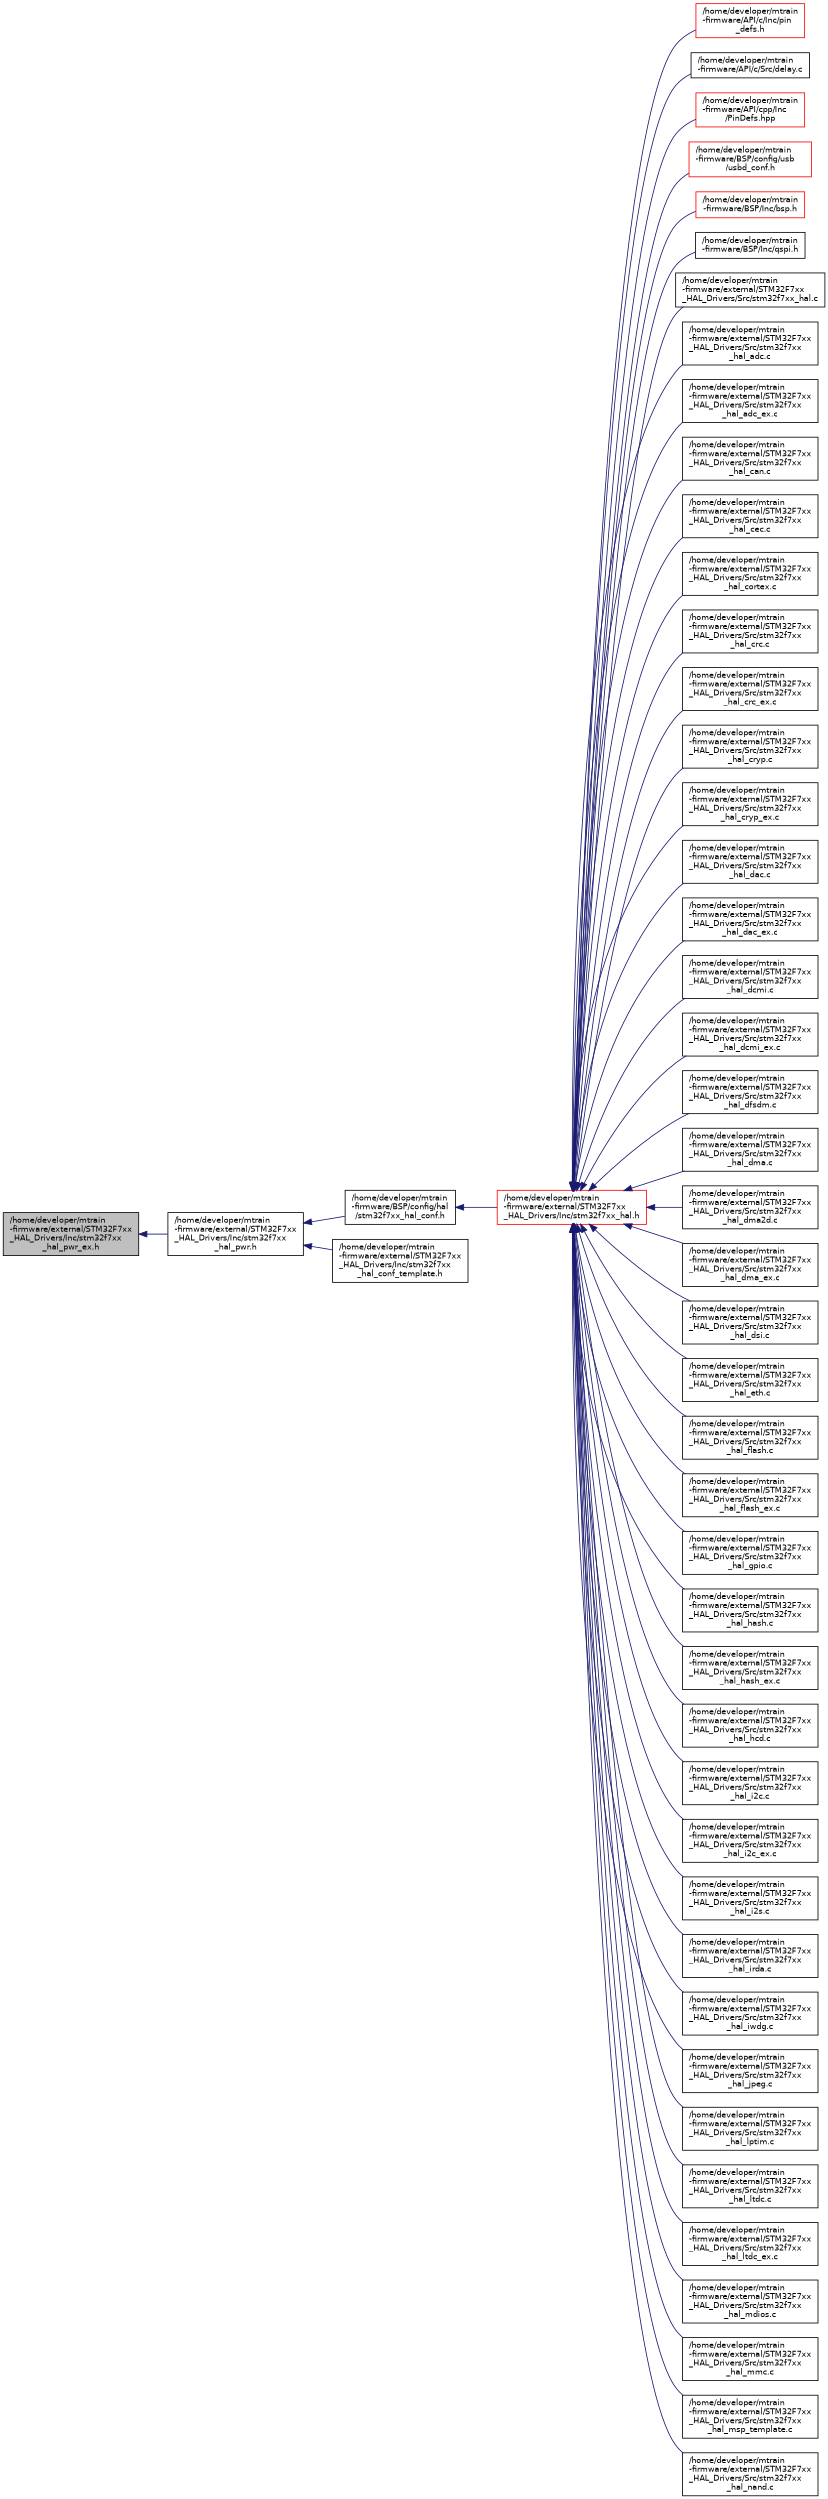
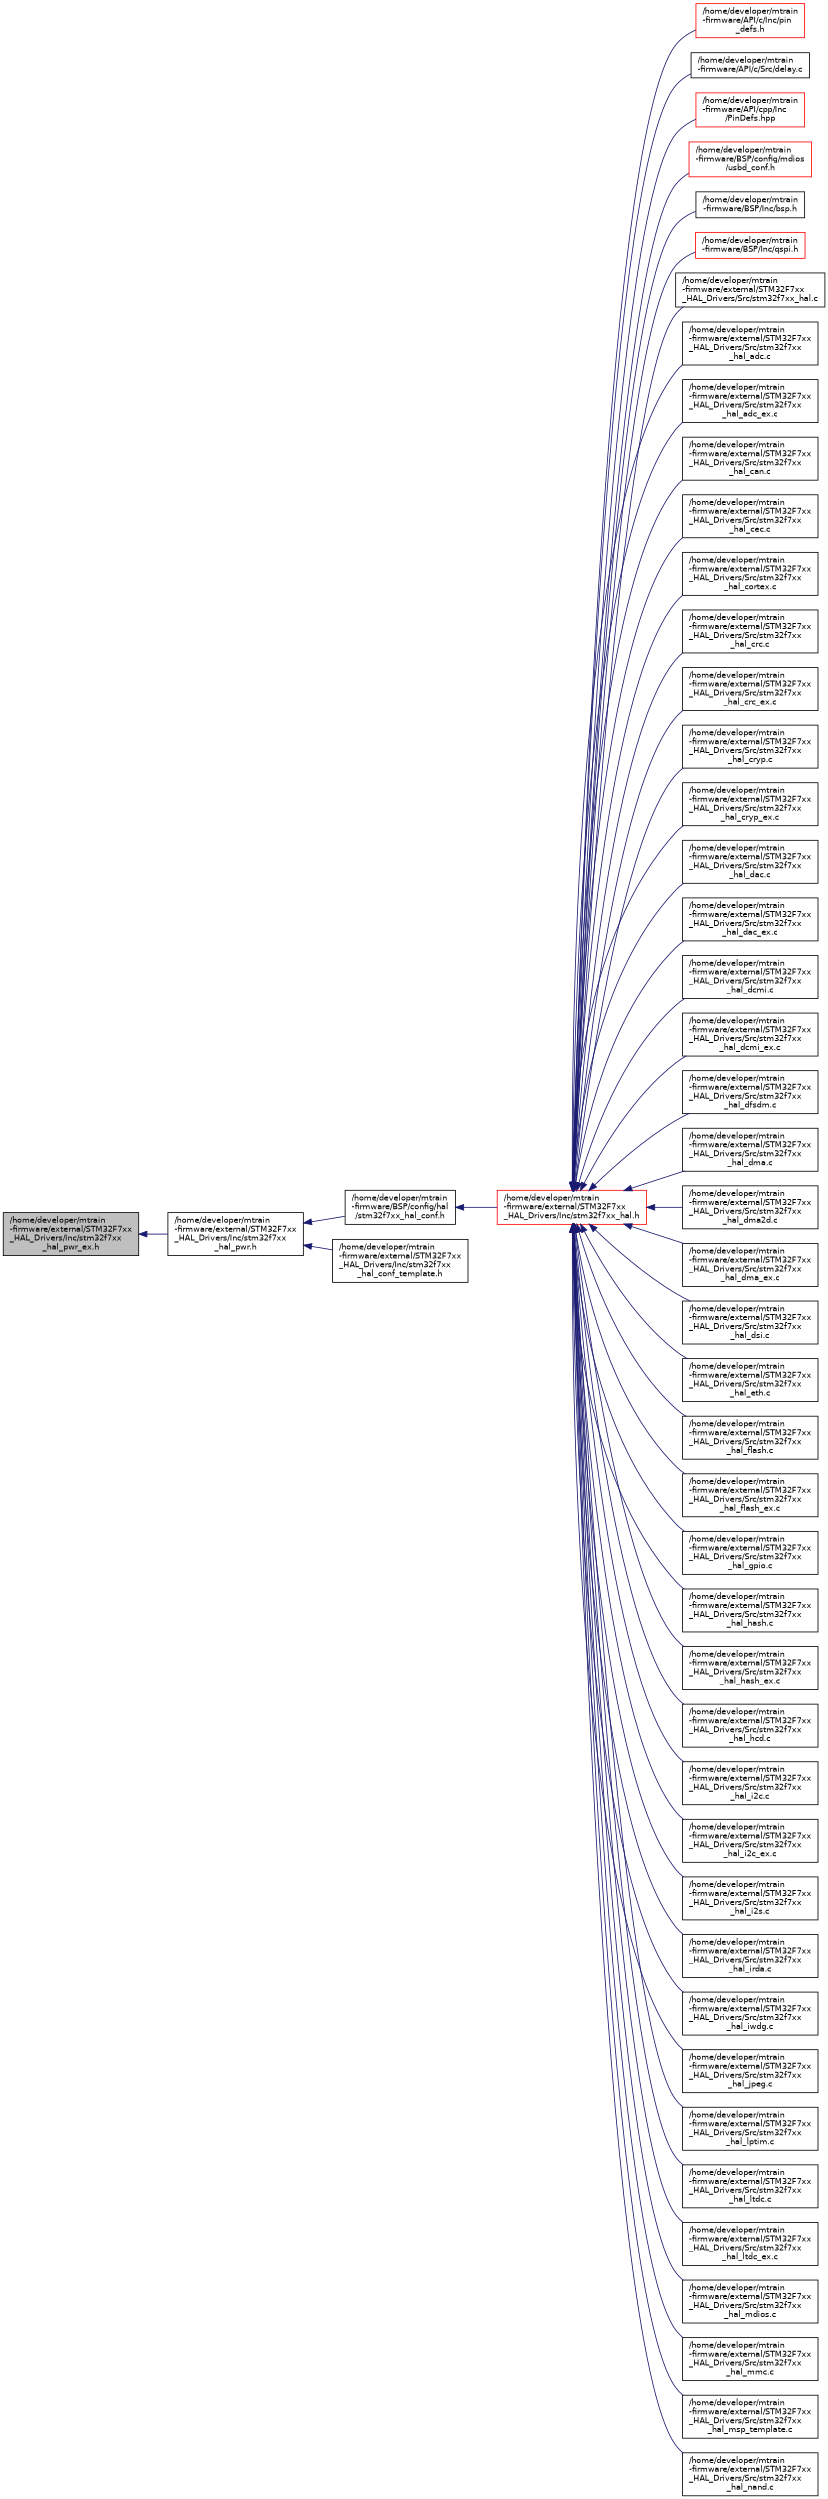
node "/home/developer/mtrain -firmware/BSP/config/usb /usbd_conf.h": label "/home/developer/mtrain -firmware/BSP/config/usb /usbd_conf.h" -> "/home/developer/mtrain -firmware/BSP/config/mdios /usbd_conf.h"
node "/home/developer/mtrain -firmware/BSP/Inc/bsp.h": color red -> black
node "/home/developer/mtrain -firmware/BSP/Inc/qspi.h": color black -> red
